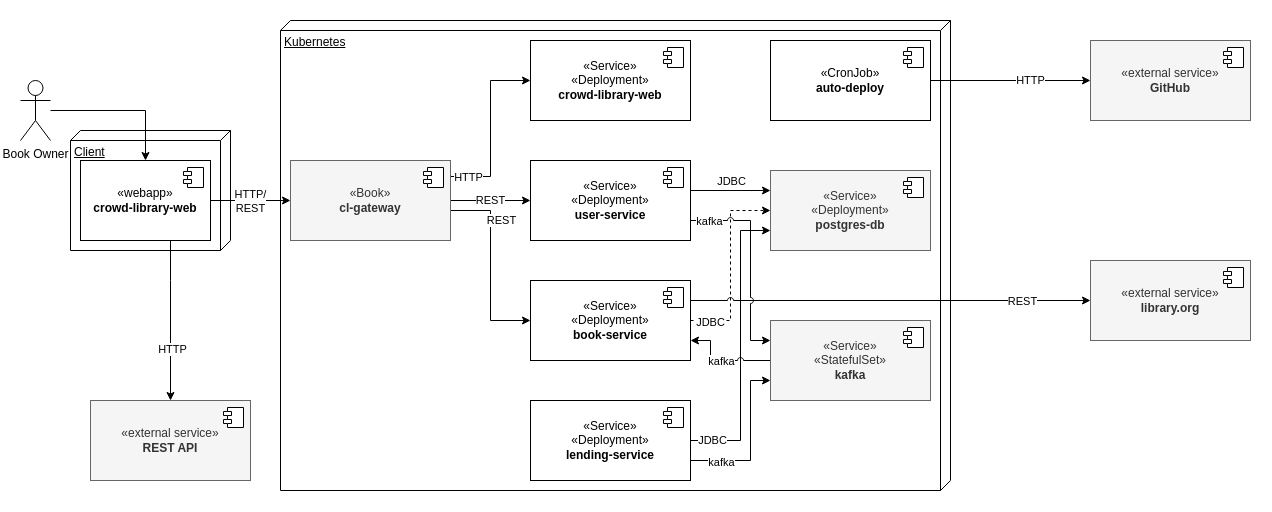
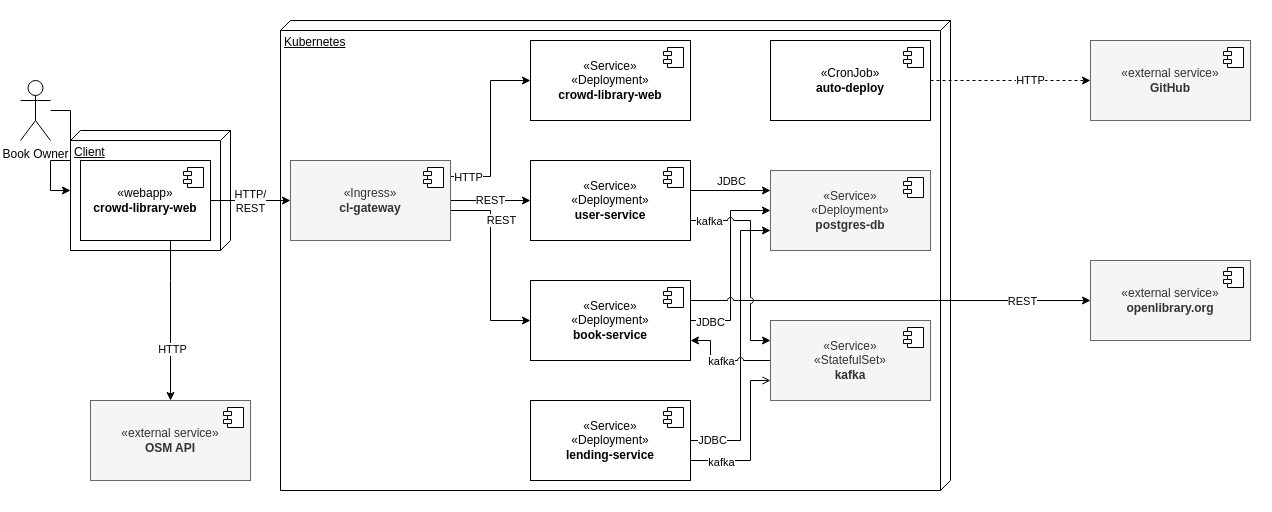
edge "«CronJob» auto-deploy" -> "«external service» GitHub": style solid -> dashed
edge "Book Owner" -> "«webapp» crowd-library-web": now "Book Owner" -> "Client"
node "«Book» cl-gateway": label "«Book» cl-gateway" -> "«Ingress» cl-gateway"
edge "«Service» «Deployment» book-service" -> "«Service» «Deployment» postgres-db": style dashed -> solid
node "«external service» library.org": label "«external service» library.org" -> "«external service» openlibrary.org"
edge "«Service» «Deployment» lending-service" -> "«Service» «StatefulSet» kafka": arrowhead classic -> open
node "«external service» REST API": label "«external service» REST API" -> "«external service» OSM API"
